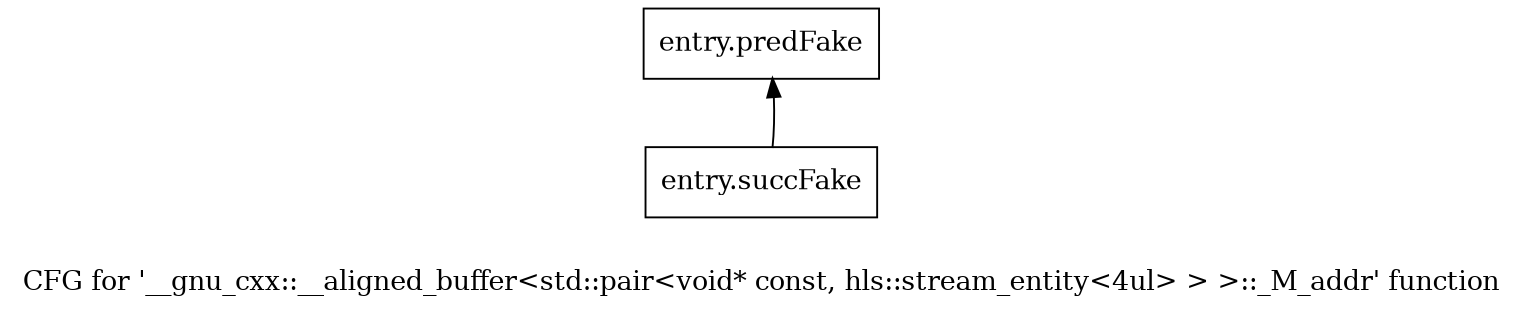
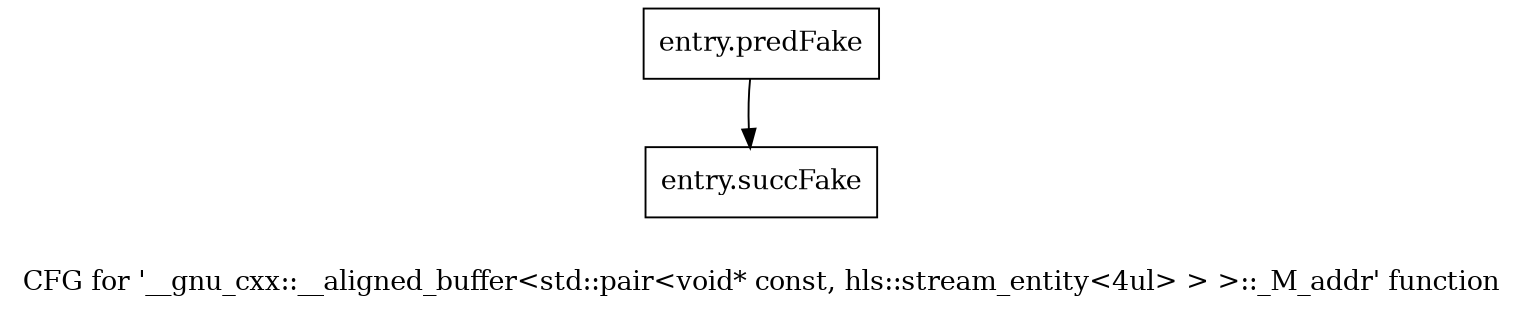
edge "entry.succFake" -> "entry.predFake": reversed
